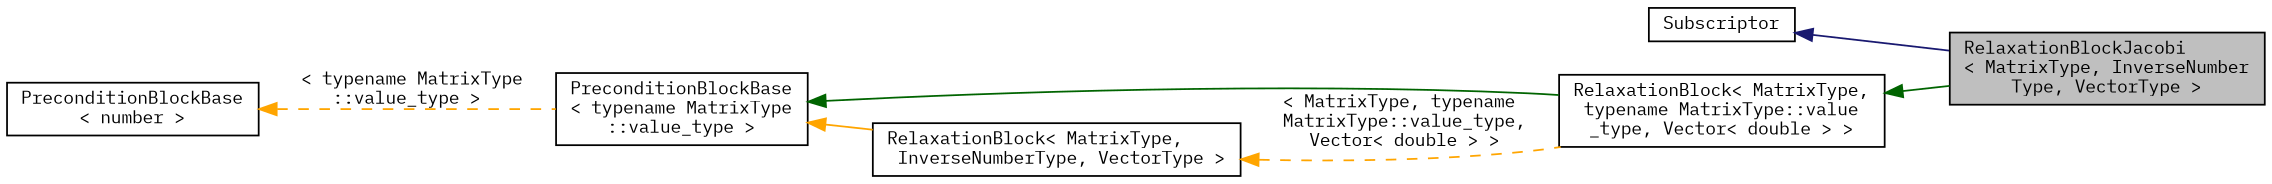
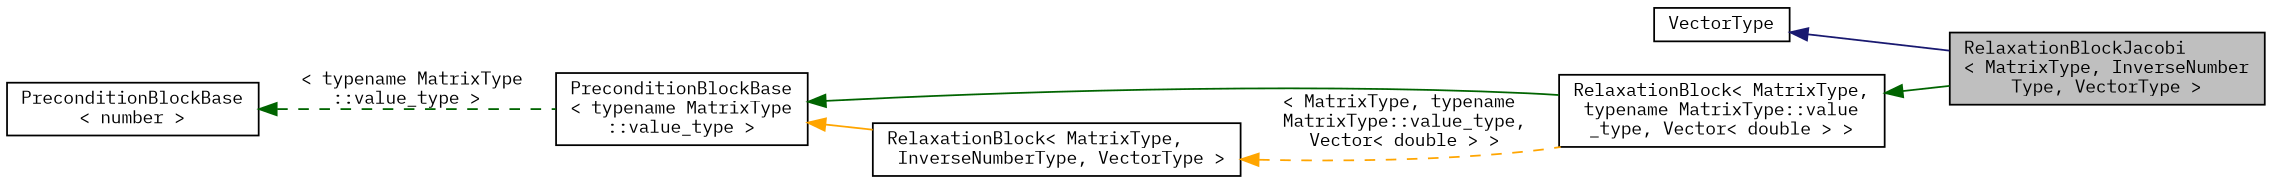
node "Subscriptor": label "Subscriptor" -> "VectorType"
edge "PreconditionBlockBase < typename MatrixType ::value_type >" -> "PreconditionBlockBase < number >": color orange -> darkgreen
